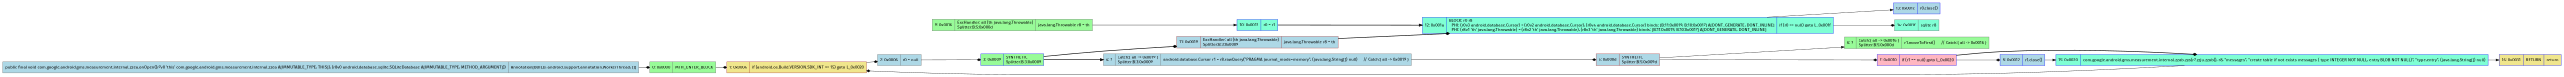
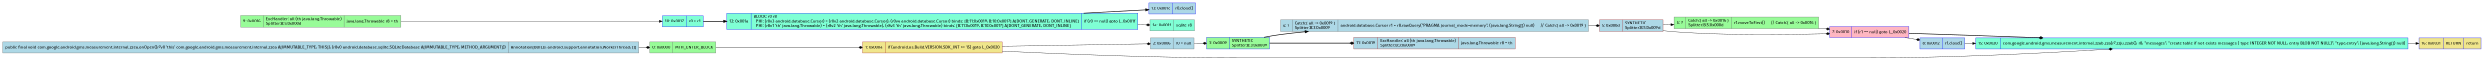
edge "12: 0x001a" -> "13: 0x001c": style solid -> bold
edge "6: ?" -> "7: 0x0010": added
edge "11: 0x0019" -> "12: 0x001a": removed
edge "15: 0x0020" -> "1: 0x0004": reversed
